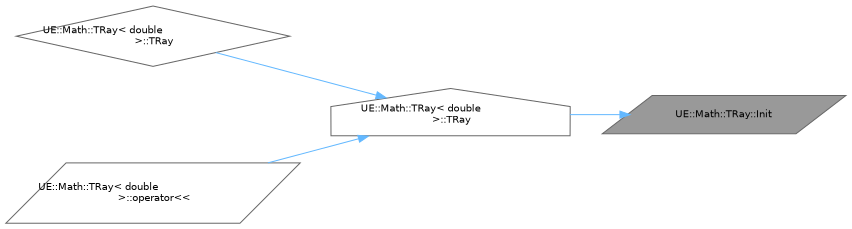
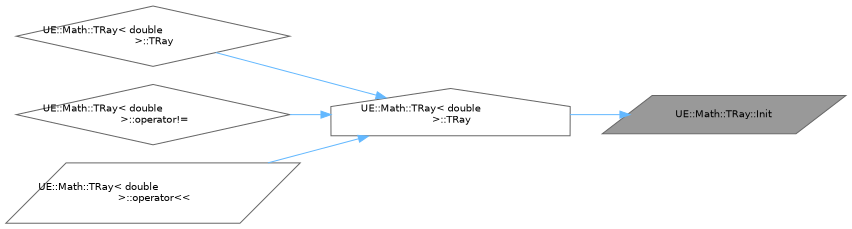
node "UE::Math::TRay< double >::operator!=": added
